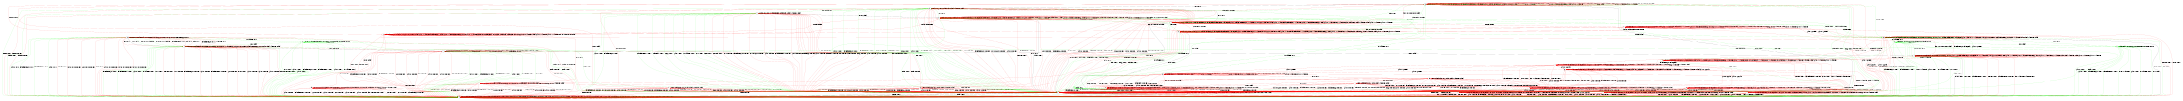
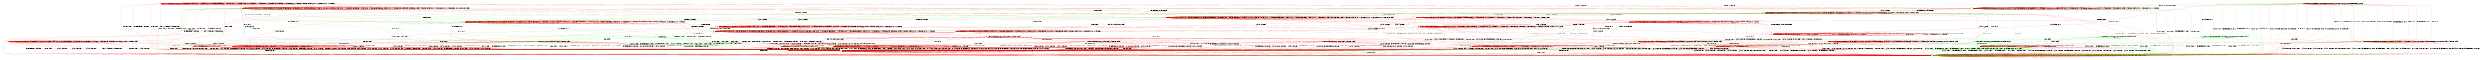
edge "h" -> "n": removed, label "NEWKEYS / NO_RESP"
edge "l" -> "i": now "l" -> "p"
edge "x" -> "aa": now "x" -> "u"
